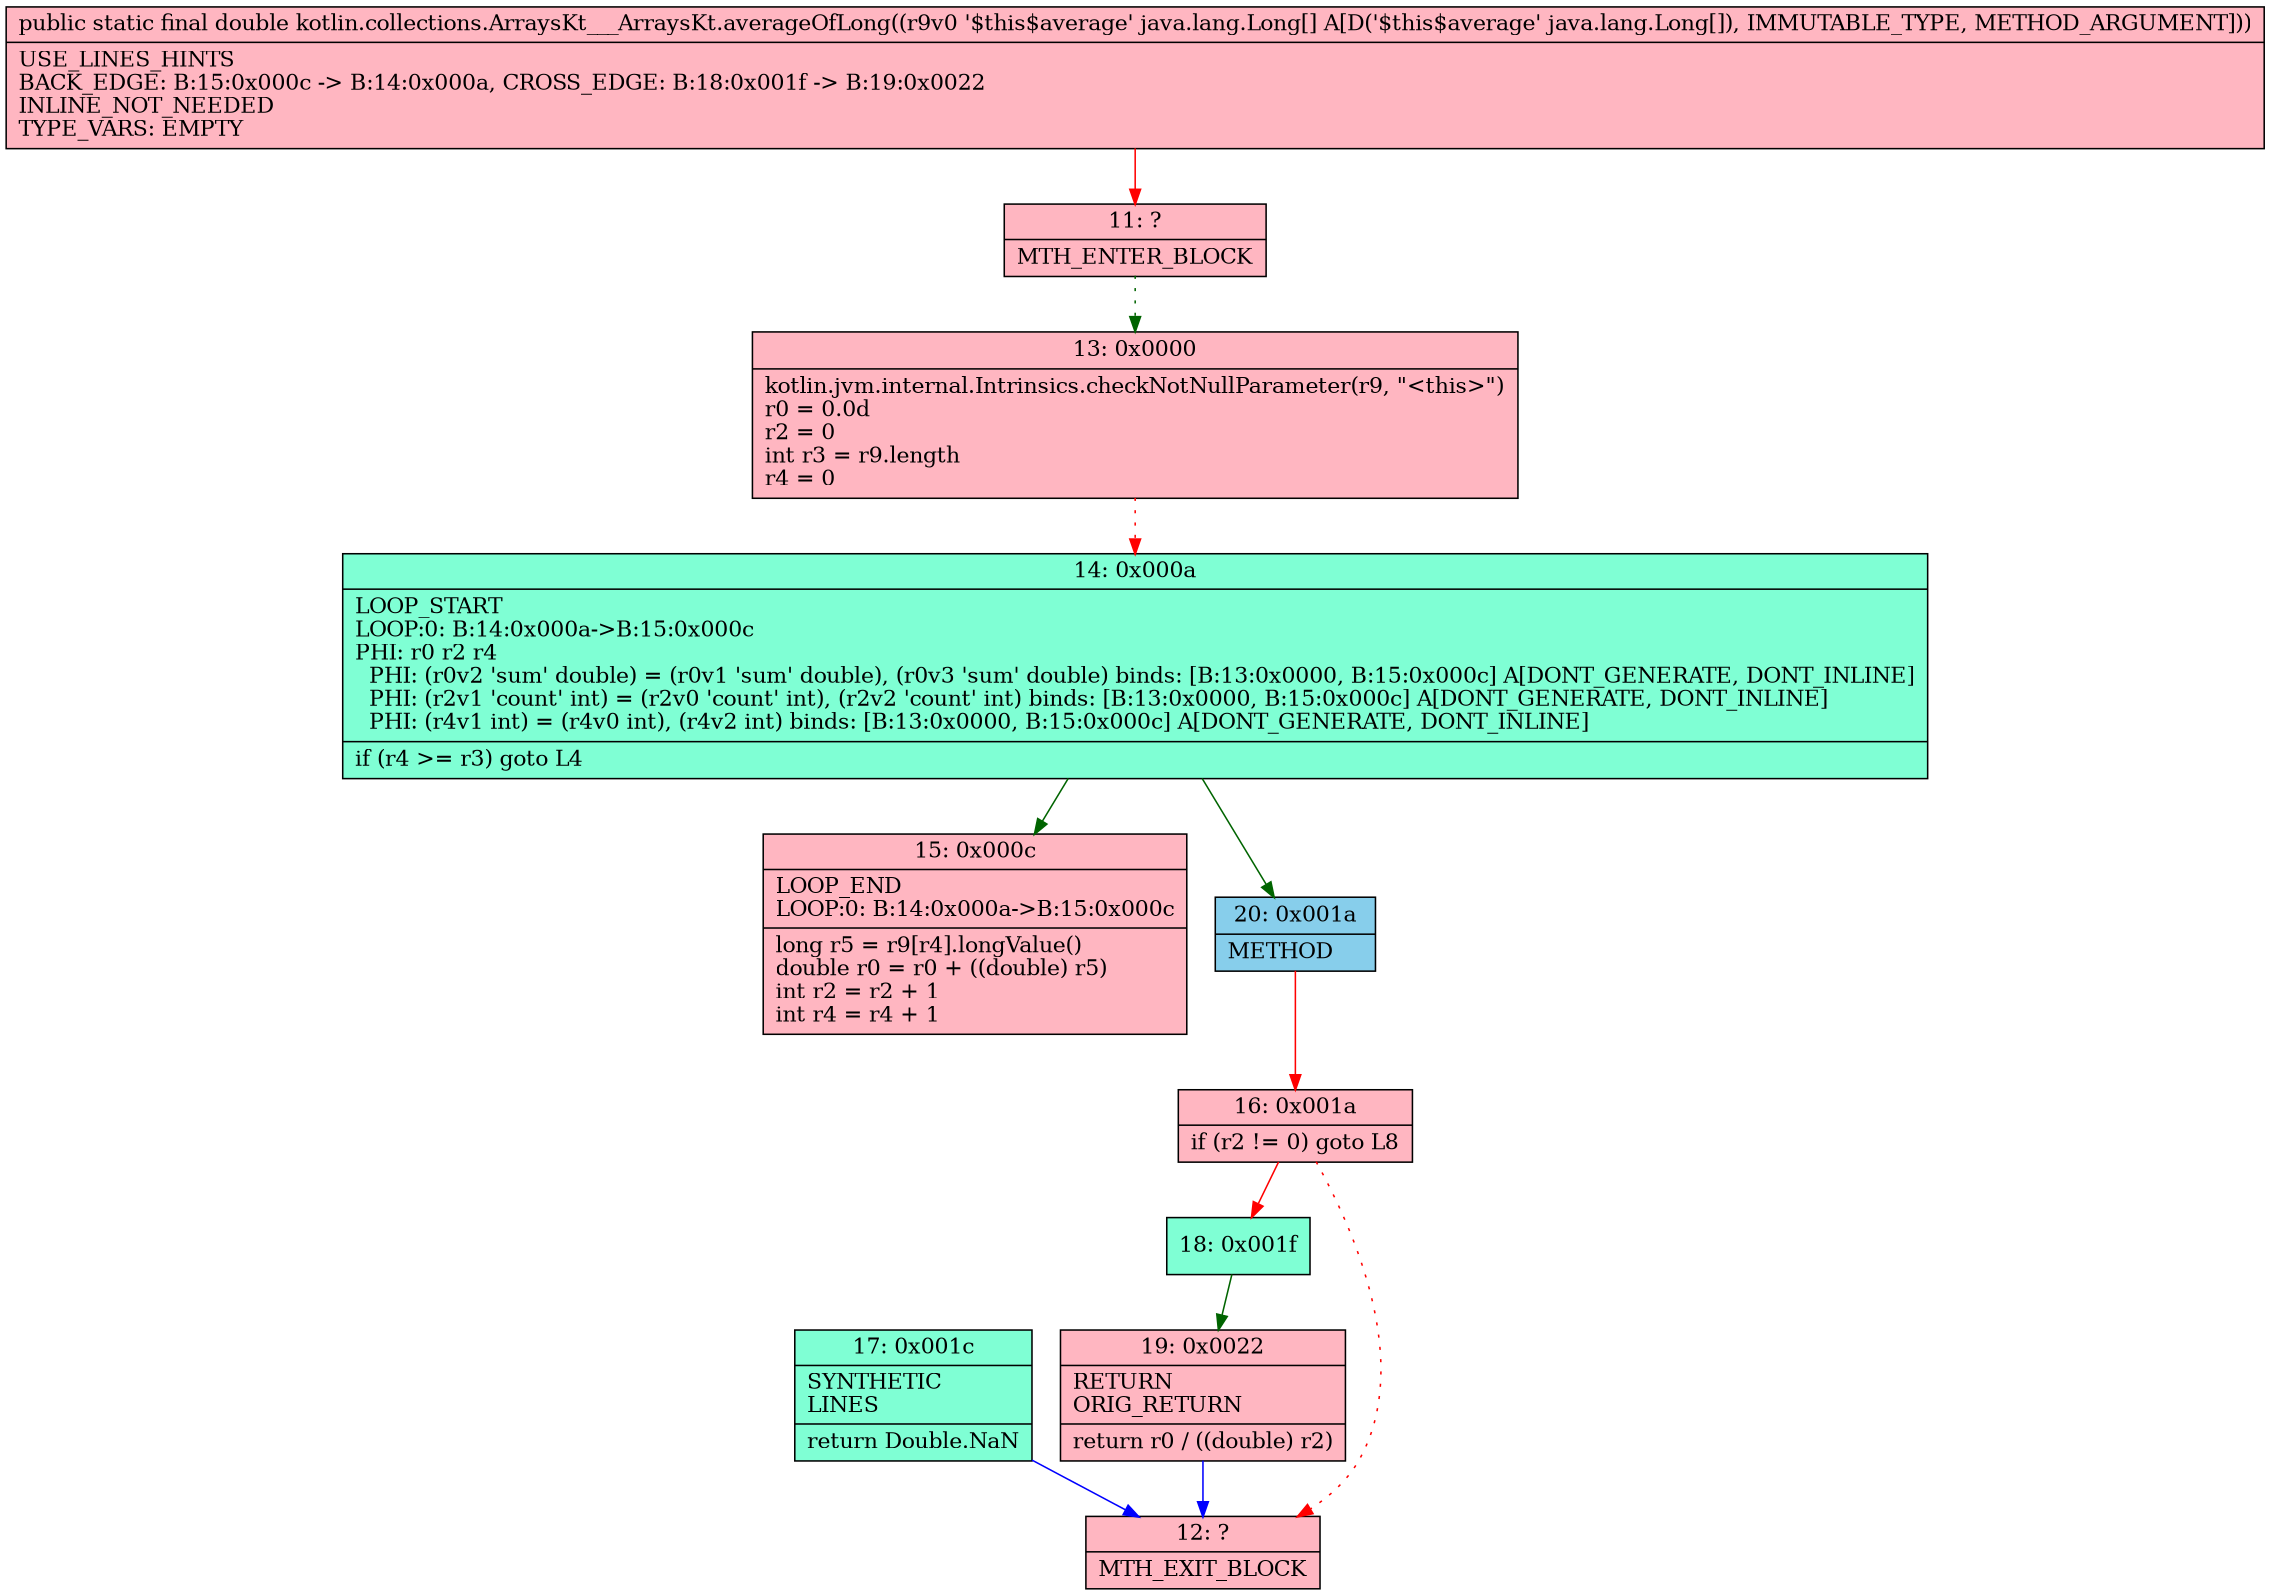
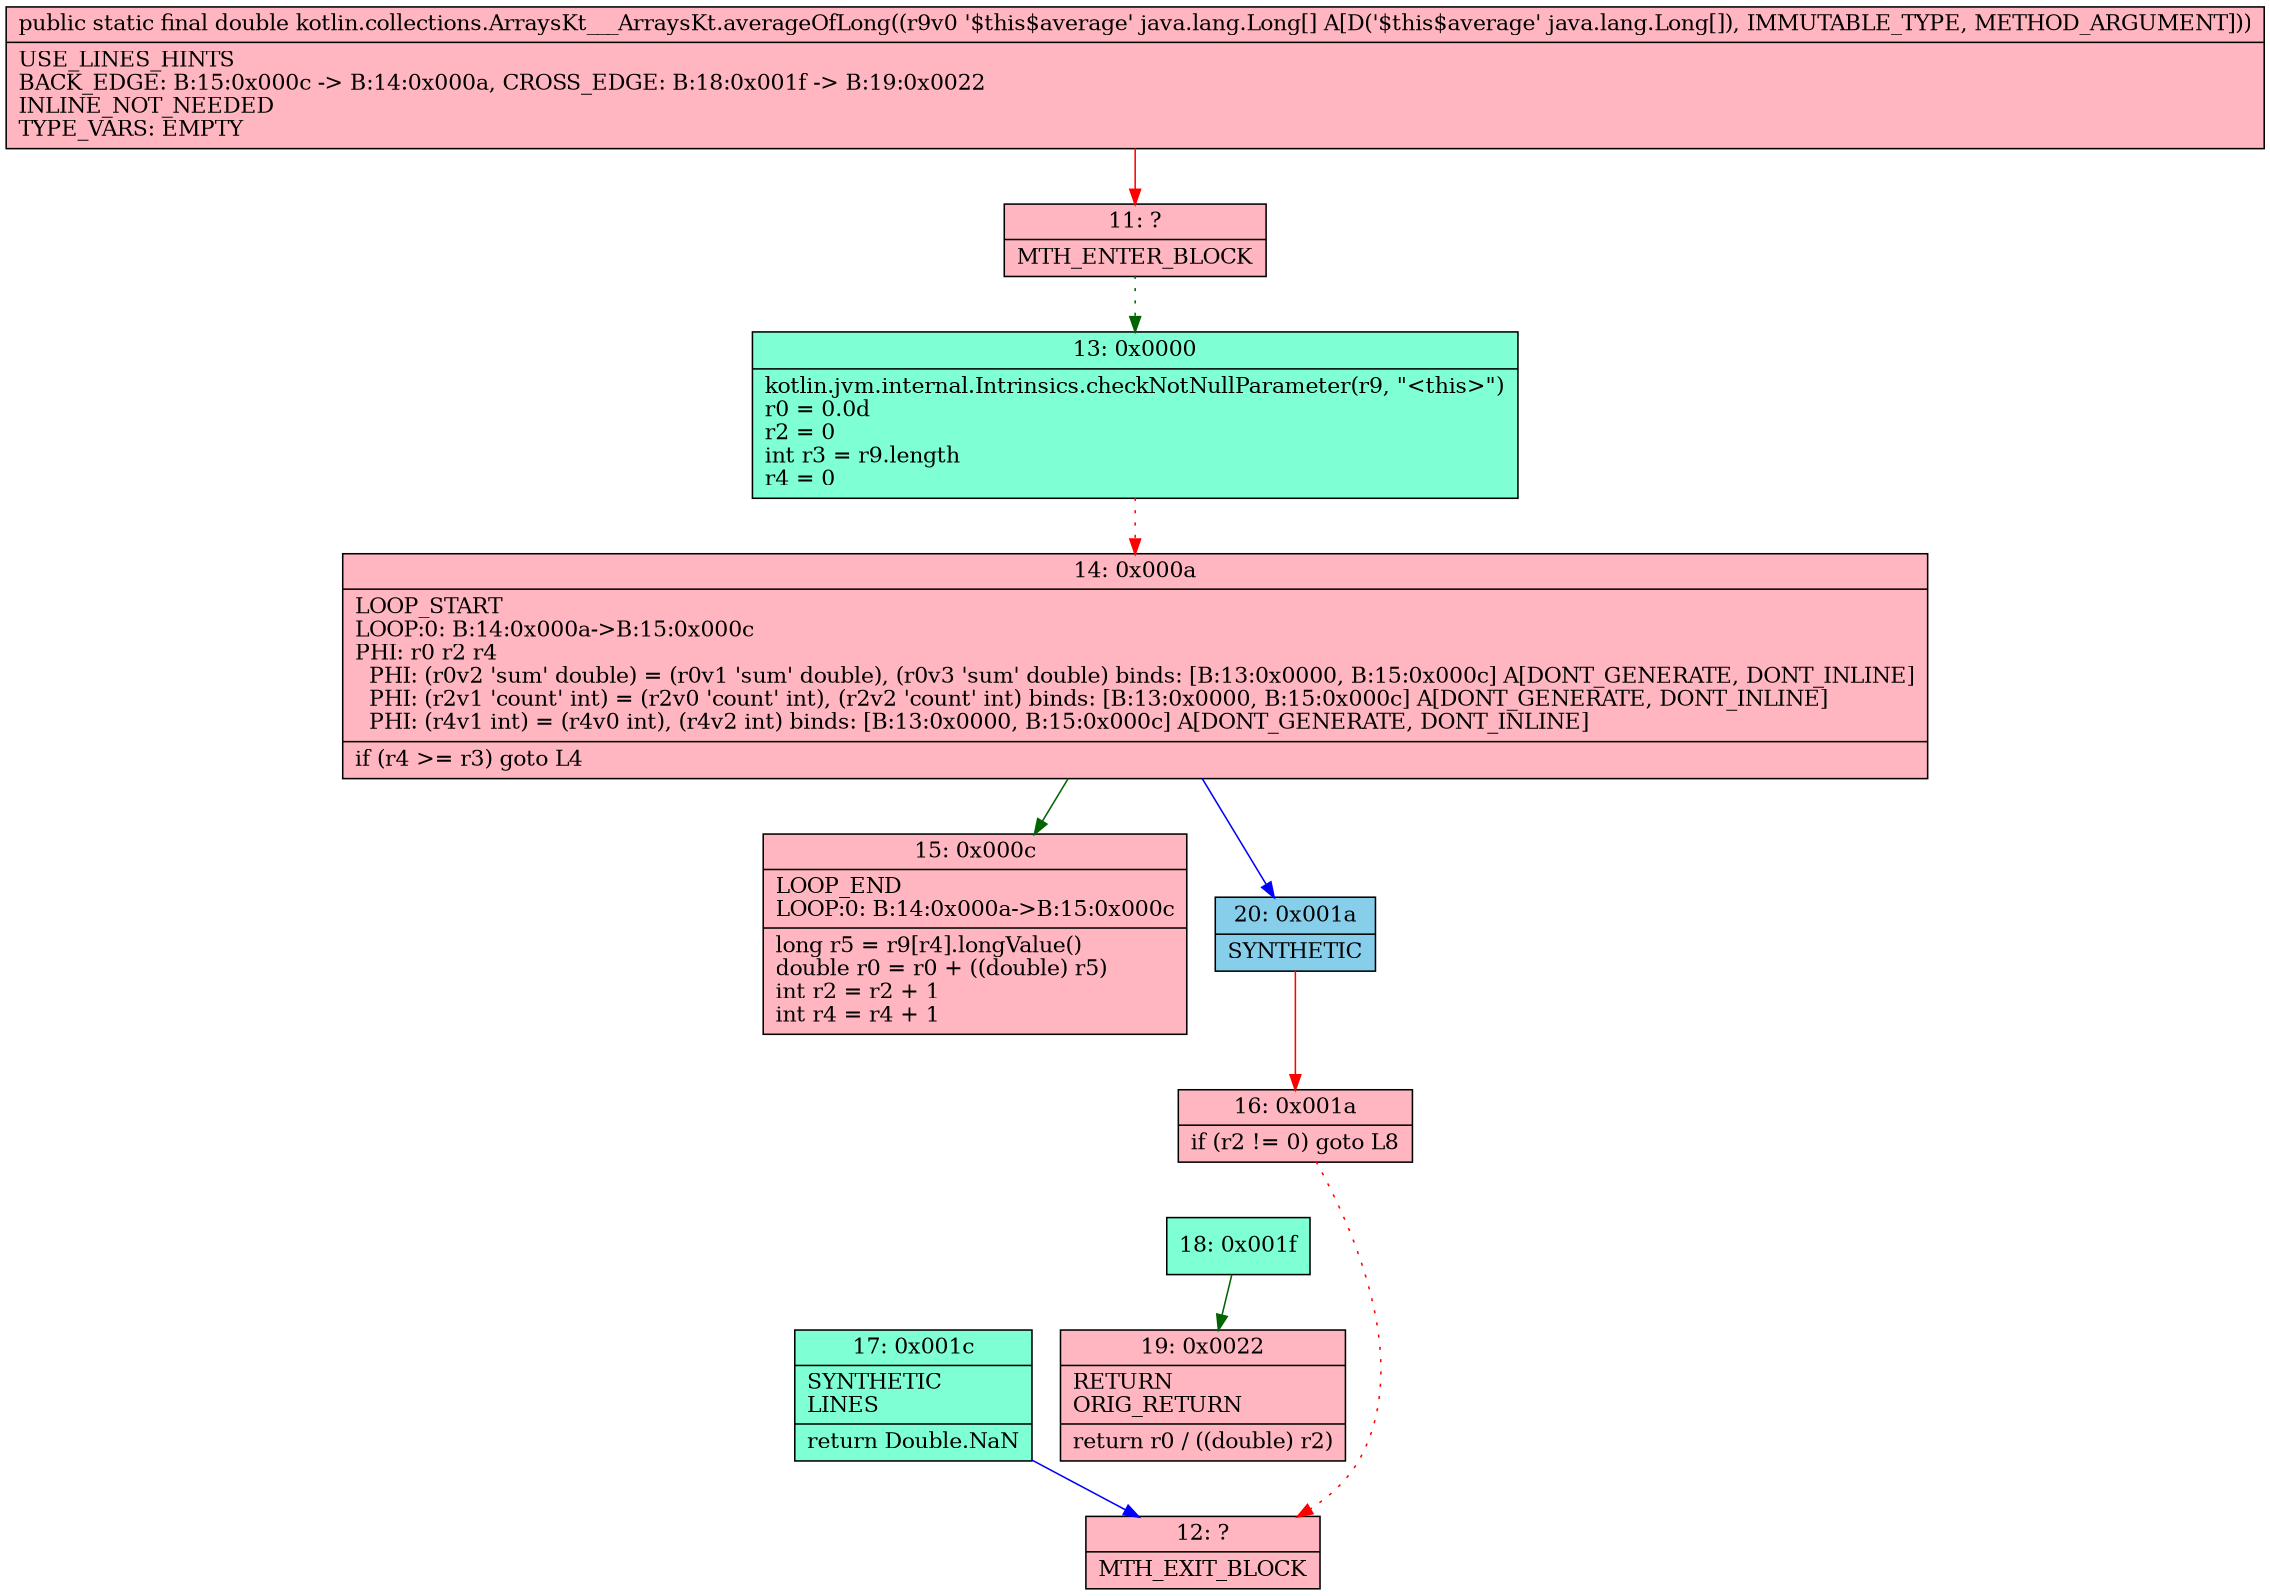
node "13: 0x0000": fillcolor lightpink -> aquamarine
node "14: 0x000a": fillcolor aquamarine -> lightpink
edge "14: 0x000a" -> "20: 0x001a": color darkgreen -> blue
node "20: 0x001a": text "METHOD" -> "SYNTHETIC"
edge "16: 0x001a" -> "18: 0x001f": removed
edge "19: 0x0022" -> "12: ?": removed
